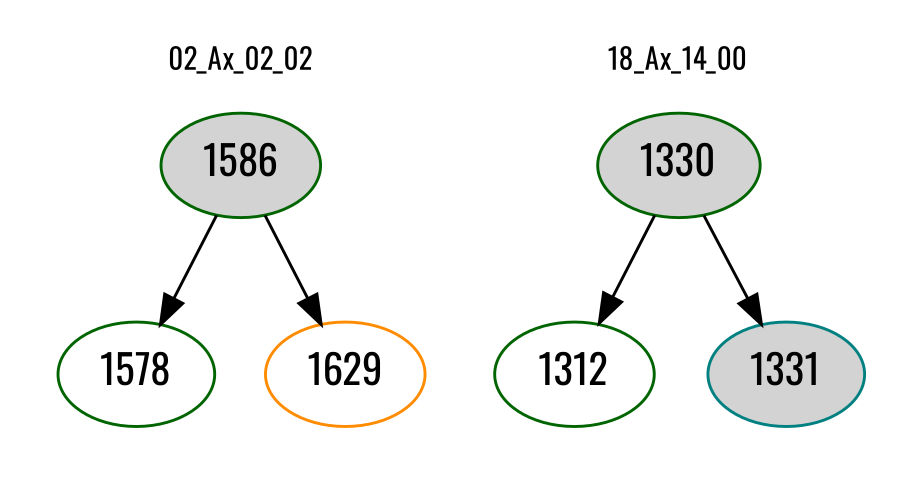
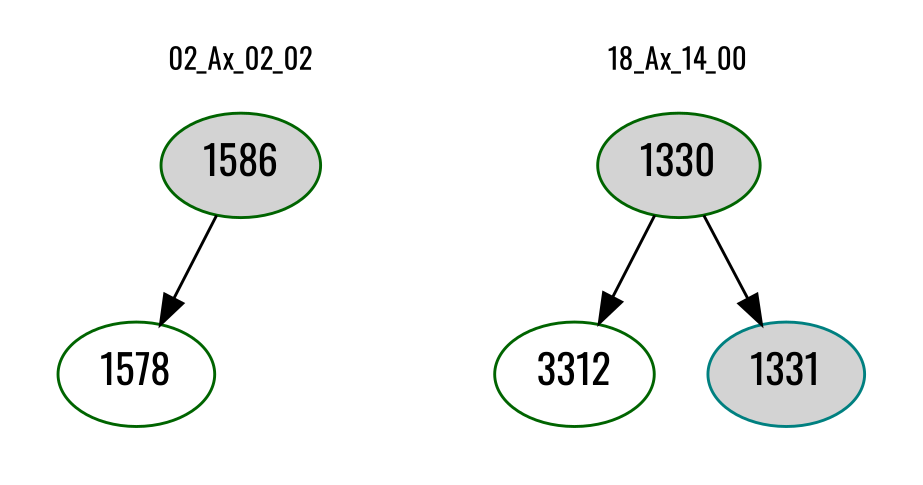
node "1629": removed
node "1312": label "1312" -> "3312"
